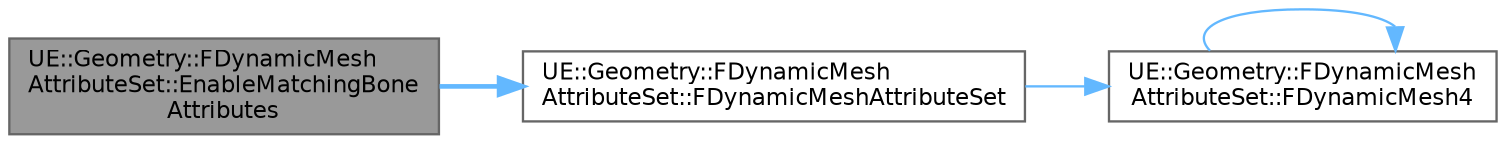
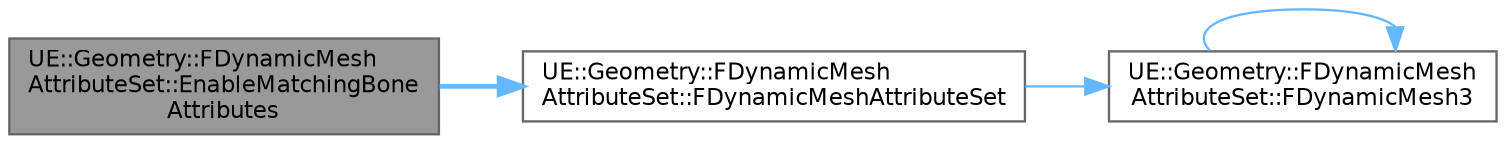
node "UE::Geometry::FDynamicMesh AttributeSet::FDynamicMesh4": label "UE::Geometry::FDynamicMesh AttributeSet::FDynamicMesh4" -> "UE::Geometry::FDynamicMesh AttributeSet::FDynamicMesh3"
